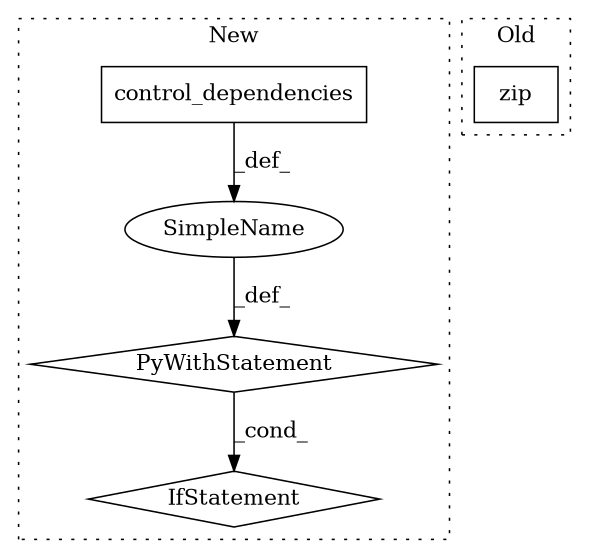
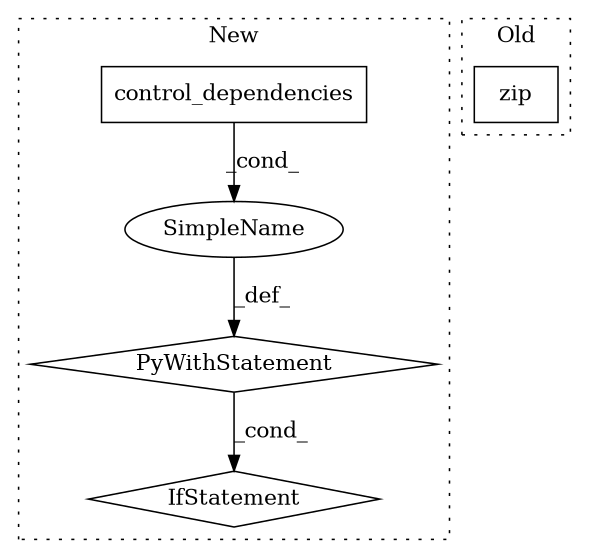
edge "control_dependencies" -> "SimpleName": label "_def_" -> "_cond_"
